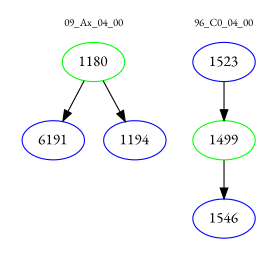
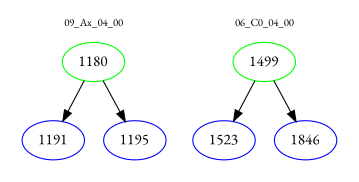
cluster "96_C0_04_00": label "96_C0_04_00" -> "06_C0_04_00"
edge "1523" -> "1499": reversed
node "6191": label "6191" -> "1191"
node "1194": label "1194" -> "1195"
node "1546": label "1546" -> "1846"
